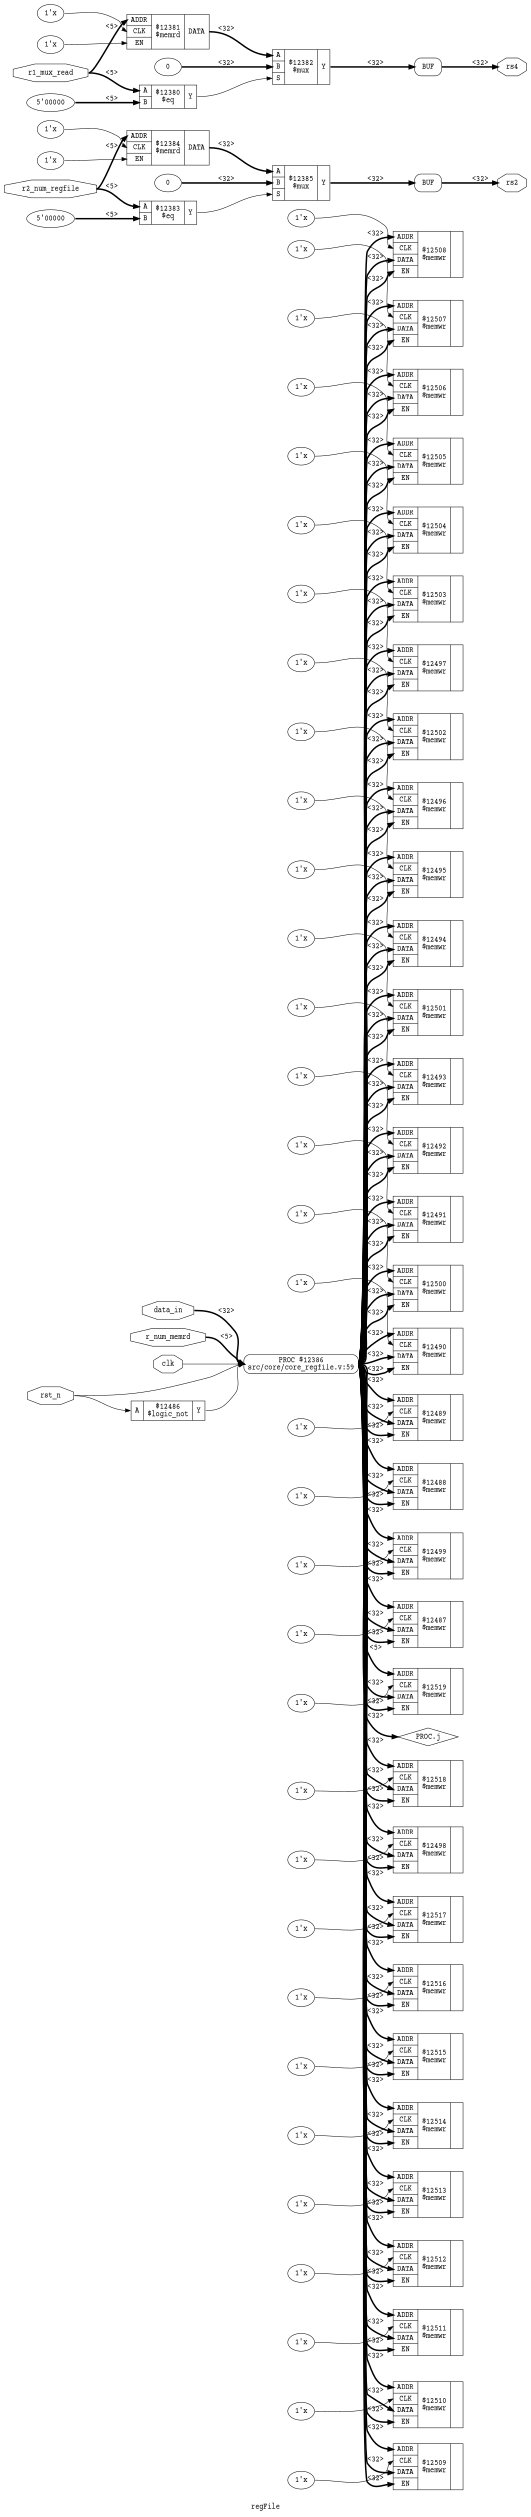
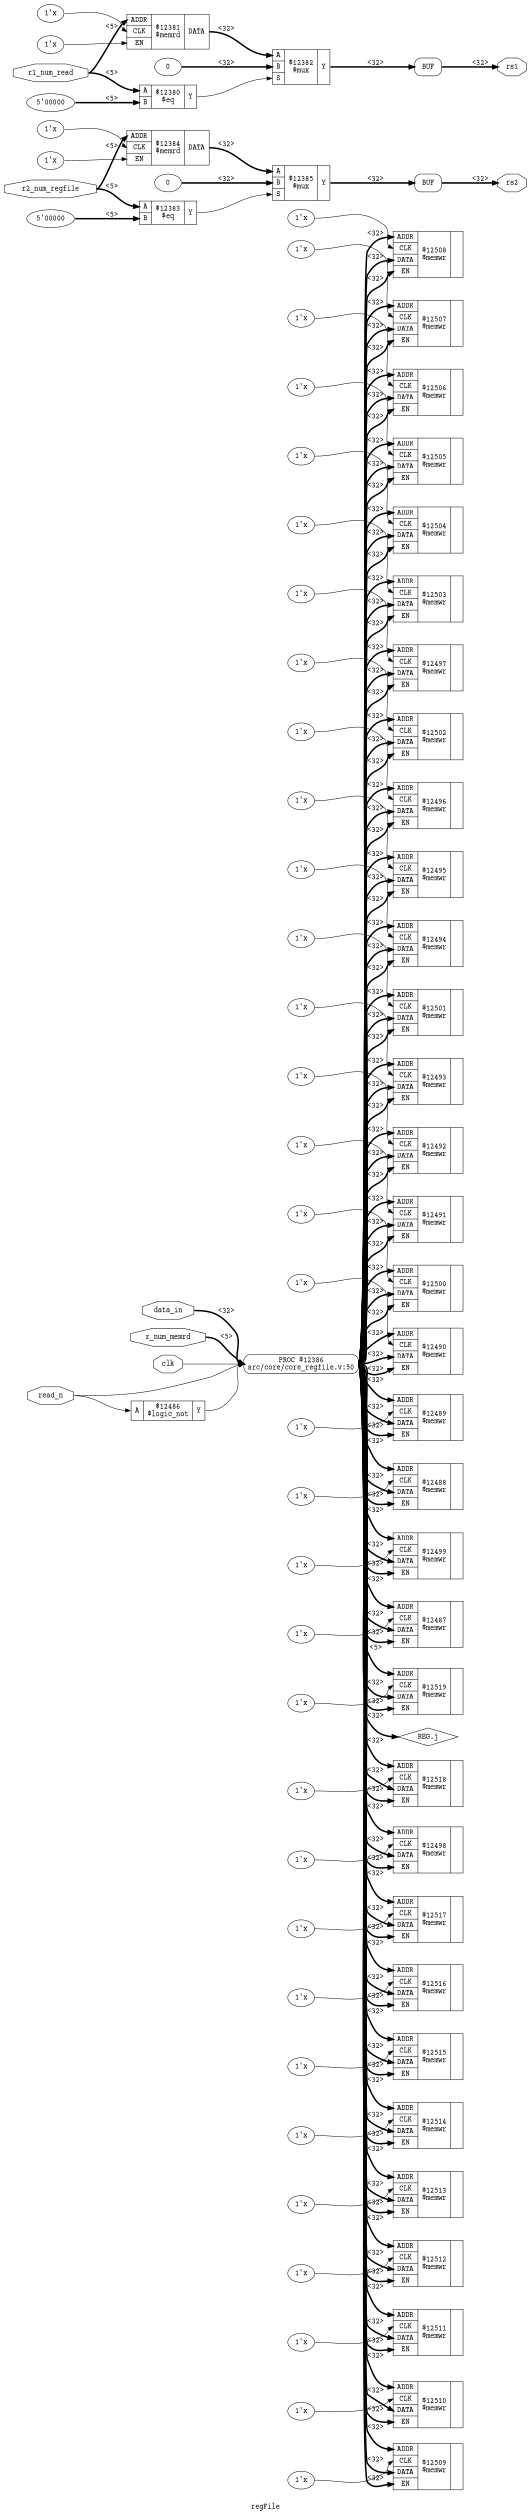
node "rs4": label "rs4" -> "rs1"
node "r1_mux_read": label "r1_mux_read" -> "r1_num_read"
node "PROC $12386 src/core/core_regfile.v:59": label "PROC $12386 src/core/core_regfile.v:59" -> "PROC $12386 src/core/core_regfile.v:50"
node "rst_n": label "rst_n" -> "read_n"
node "PROC.j": label "PROC.j" -> "REG.j"
